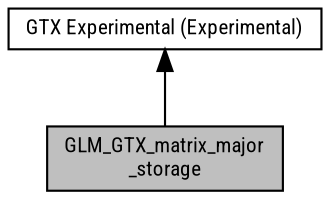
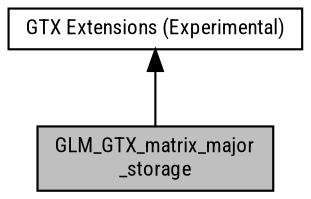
node "GTX Experimental (Experimental)": label "GTX Experimental (Experimental)" -> "GTX Extensions (Experimental)"
